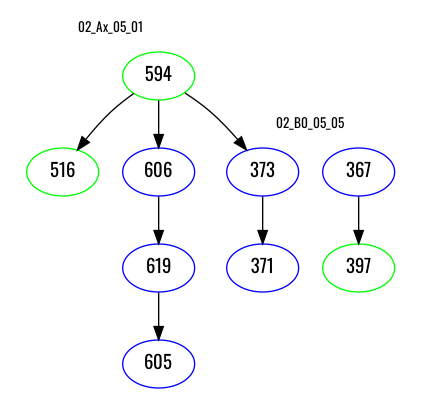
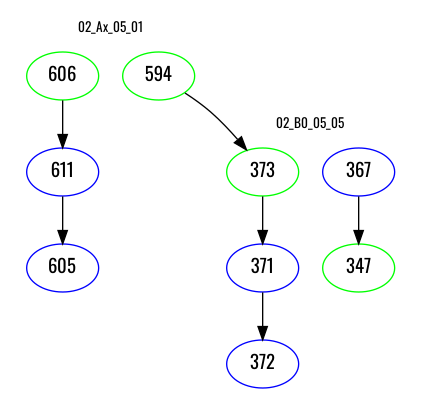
edge "594" -> "606": removed
node "516": removed
node "606": color blue -> green
node "373": color blue -> green
node "619": label "619" -> "611"
node "397": label "397" -> "347"
node "372": added
